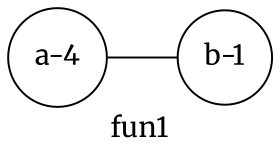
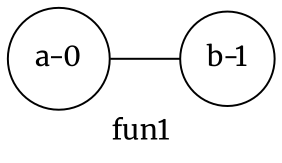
node "a-4": label "a-4" -> "a-0"
